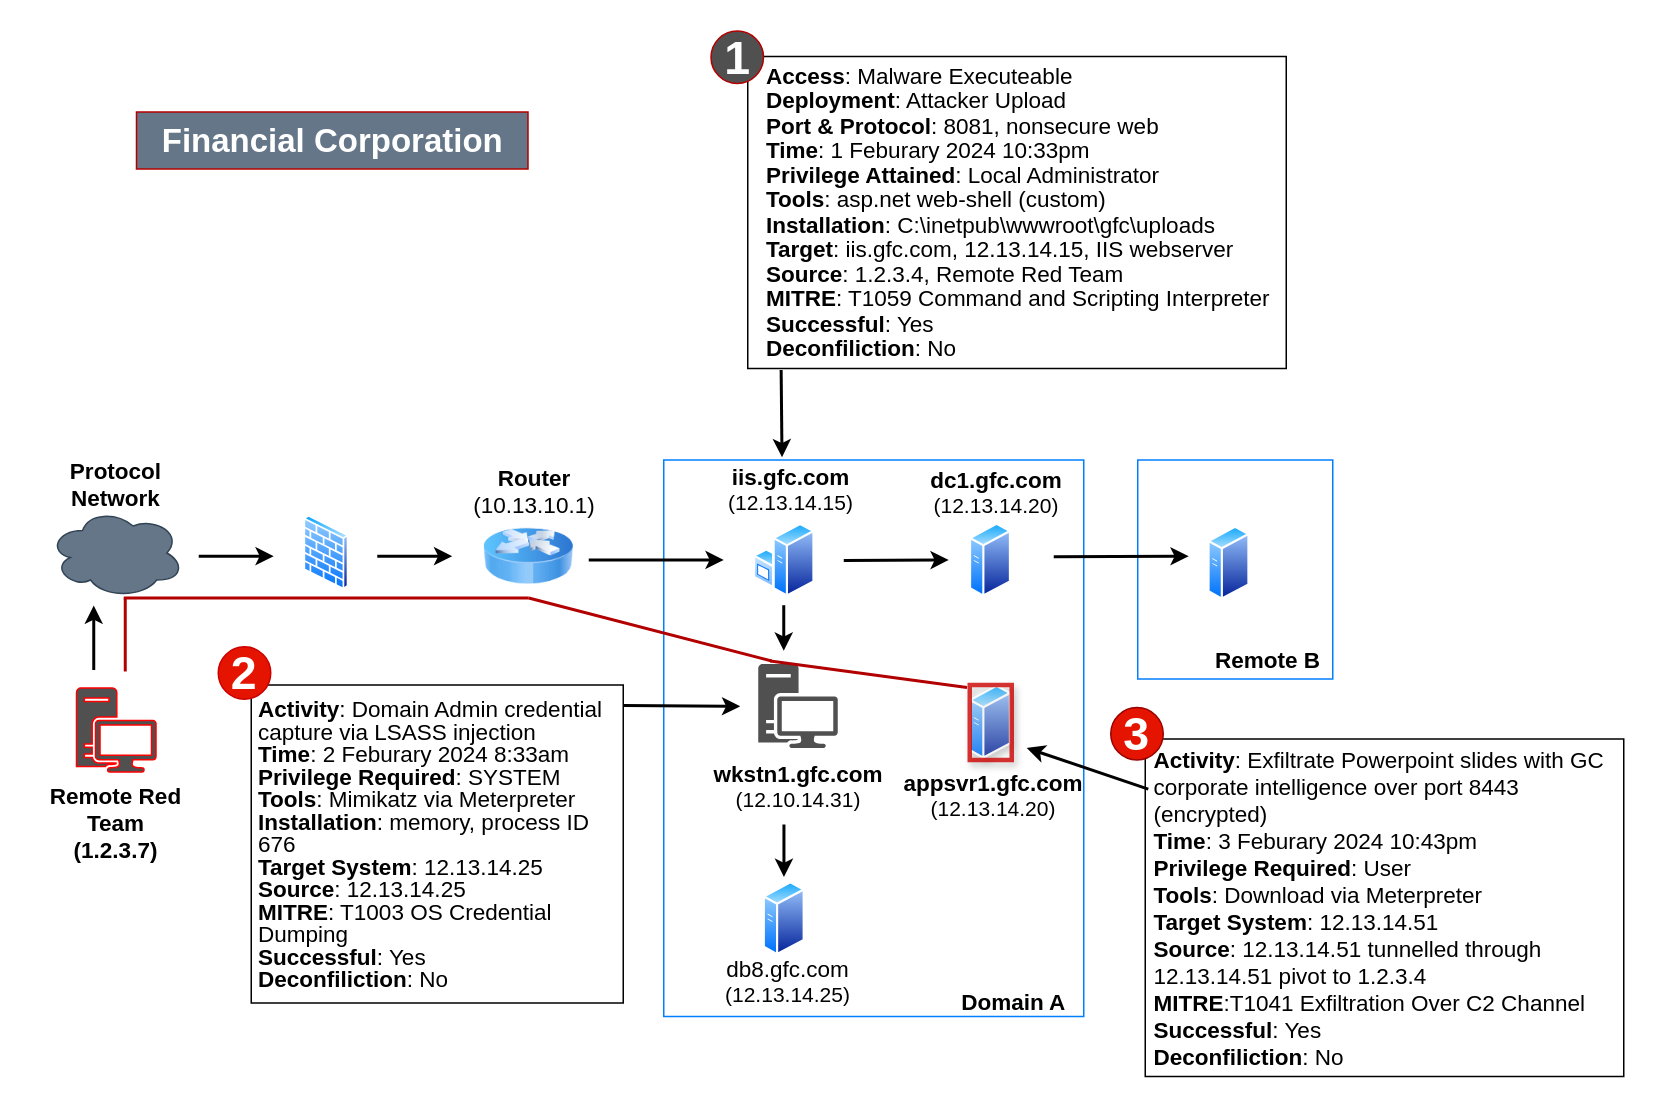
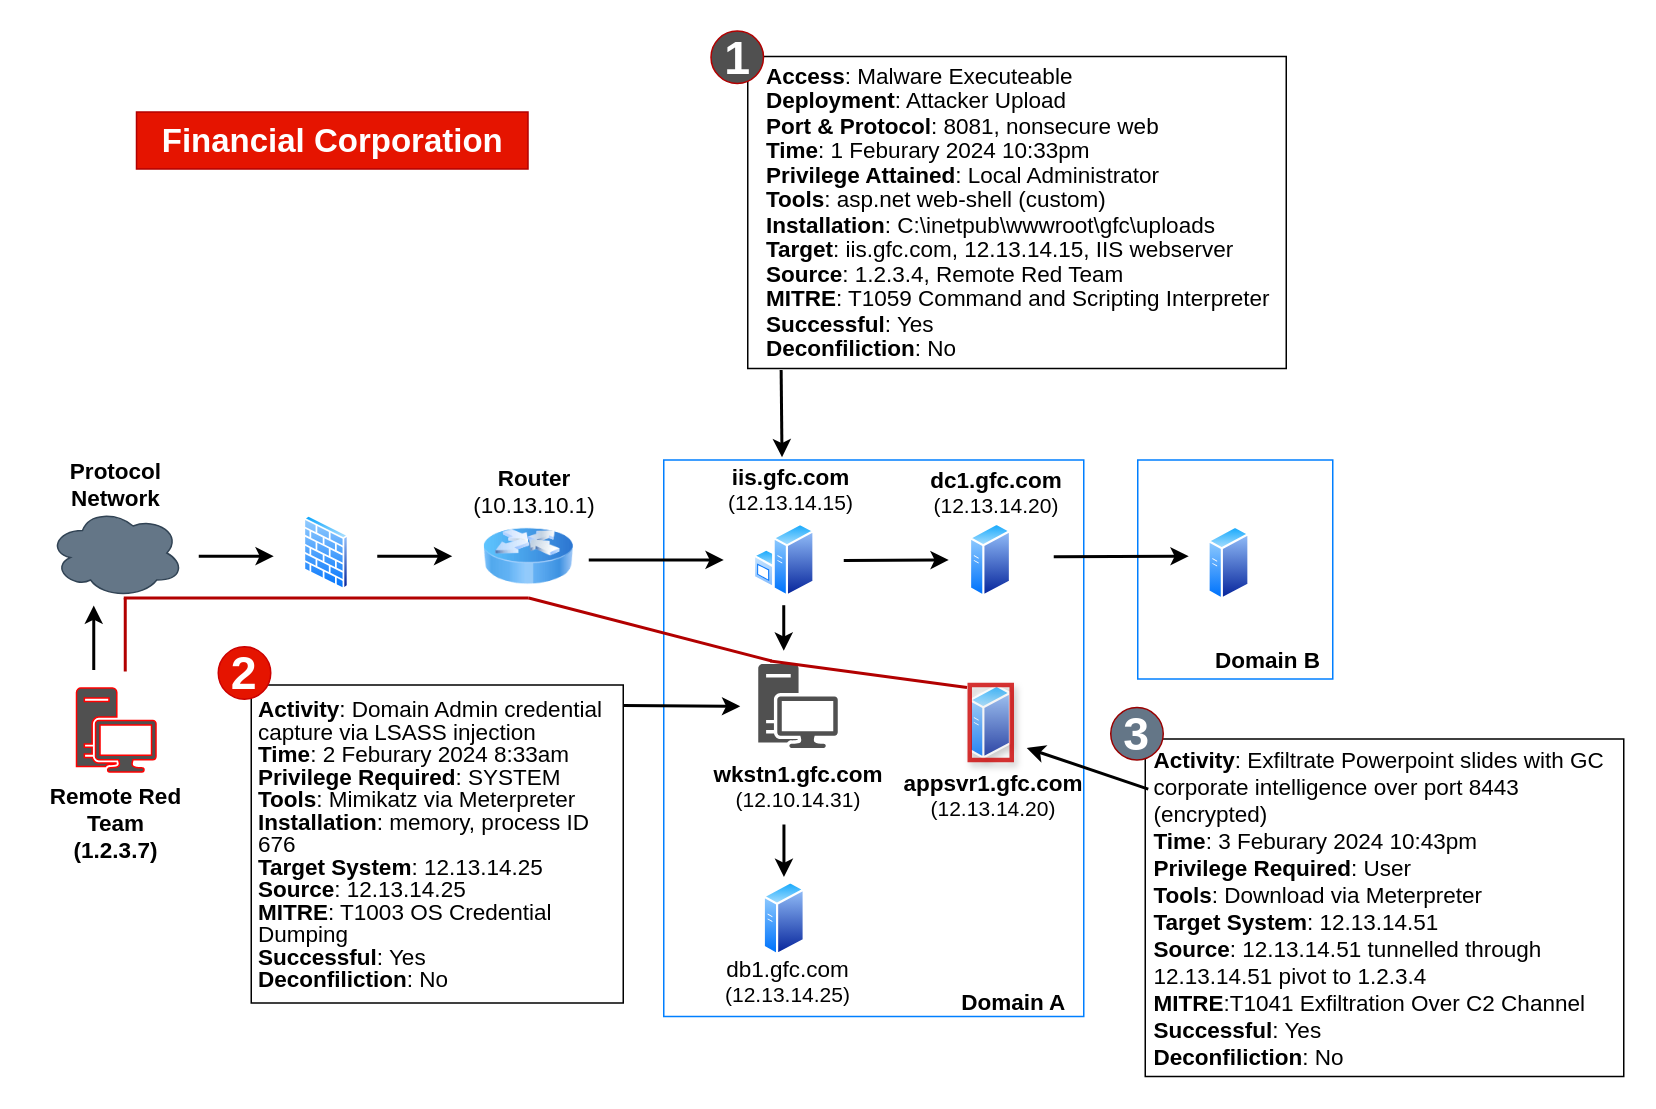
node "Financial Corporation": fillcolor #647687 -> #e51400
node "Remote B": label "Remote B" -> "Domain B"
node "3": fillcolor #e51400 -> #647687
node "db8.gfc.com (12.13.14.25)": label "db8.gfc.com (12.13.14.25)" -> "db1.gfc.com (12.13.14.25)"
